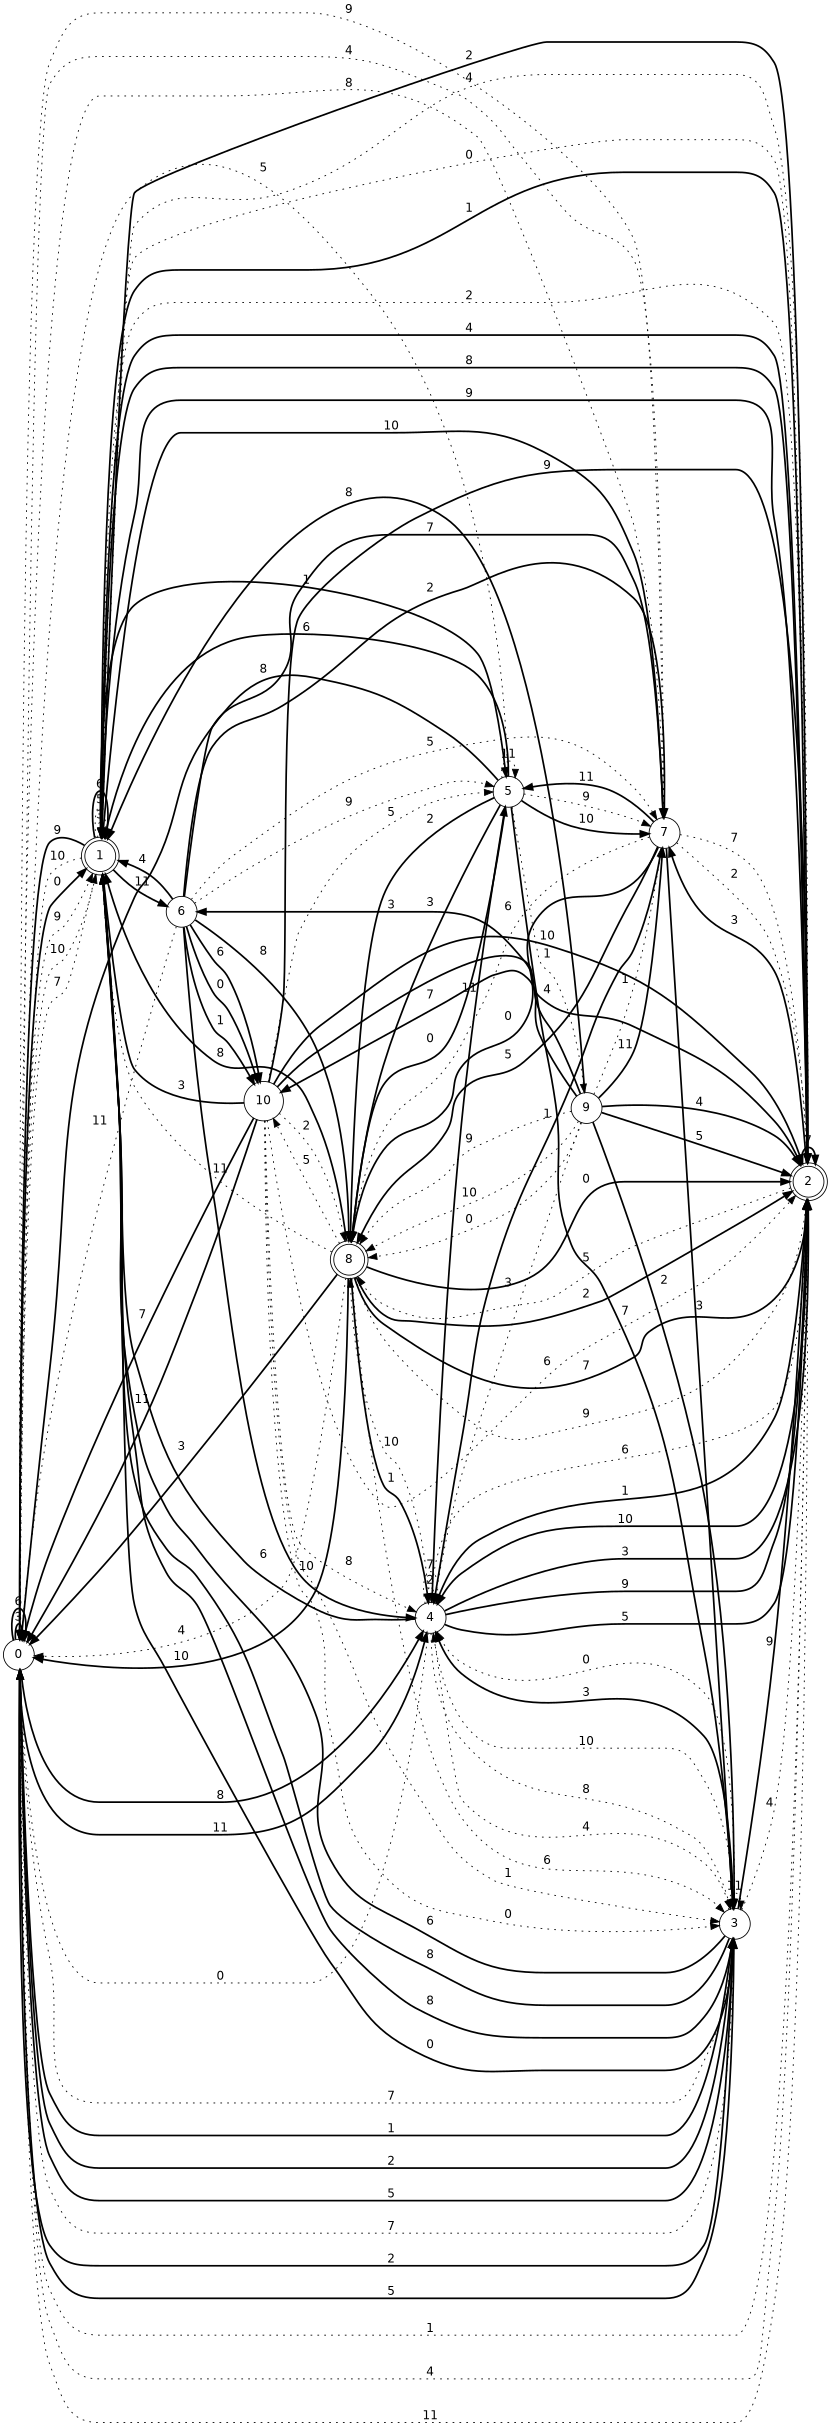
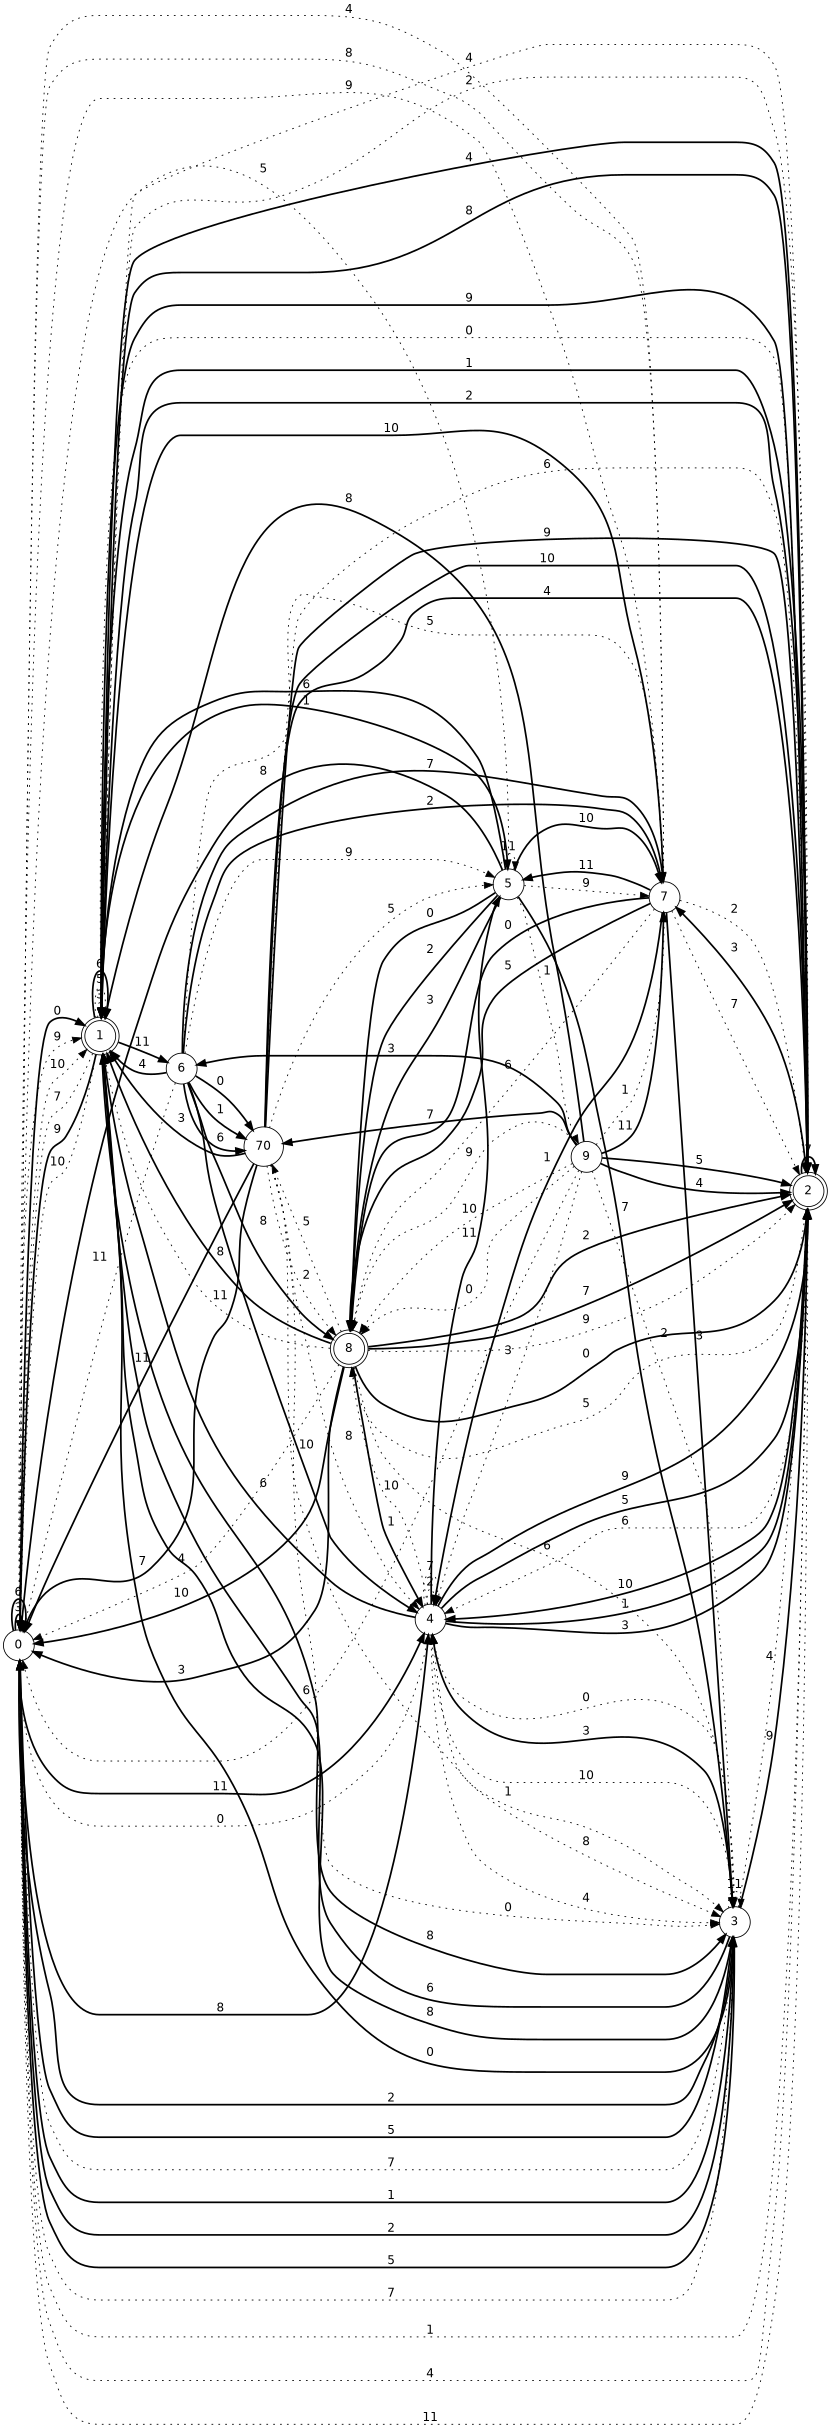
node "10": label "10" -> "70"
edge "9" -> "3": style bold -> dotted
edge "9" -> "0": added, label "6"
